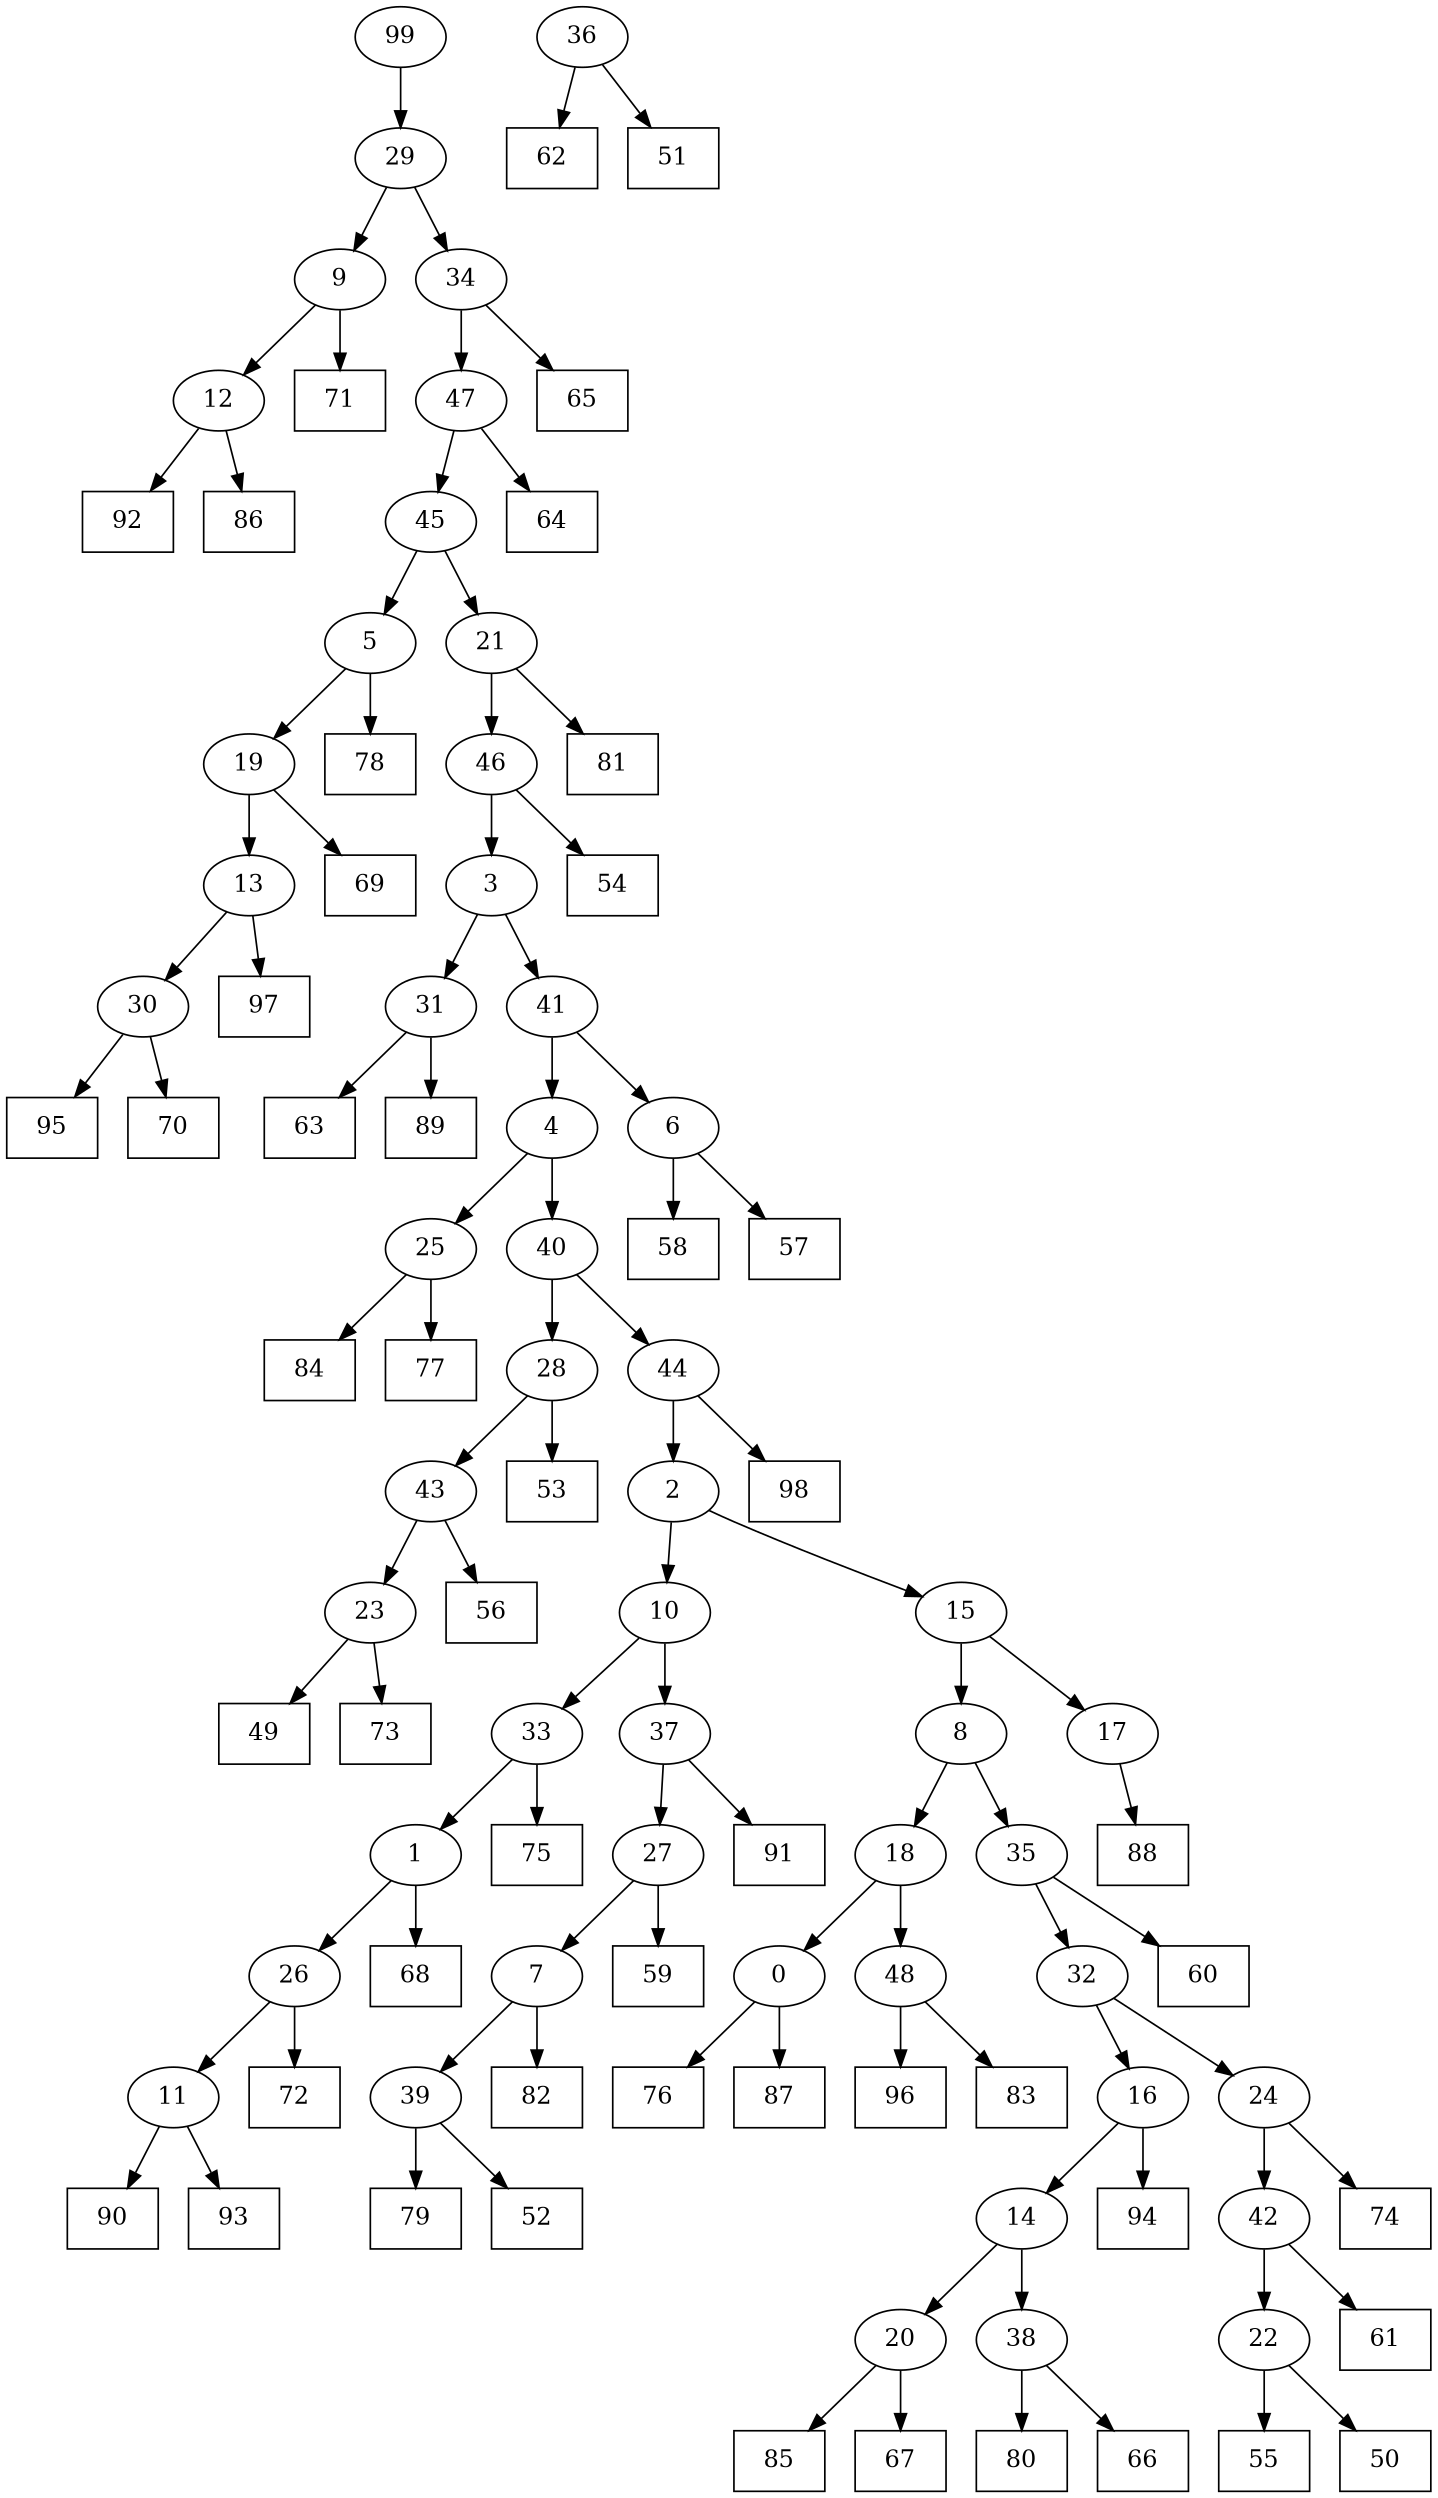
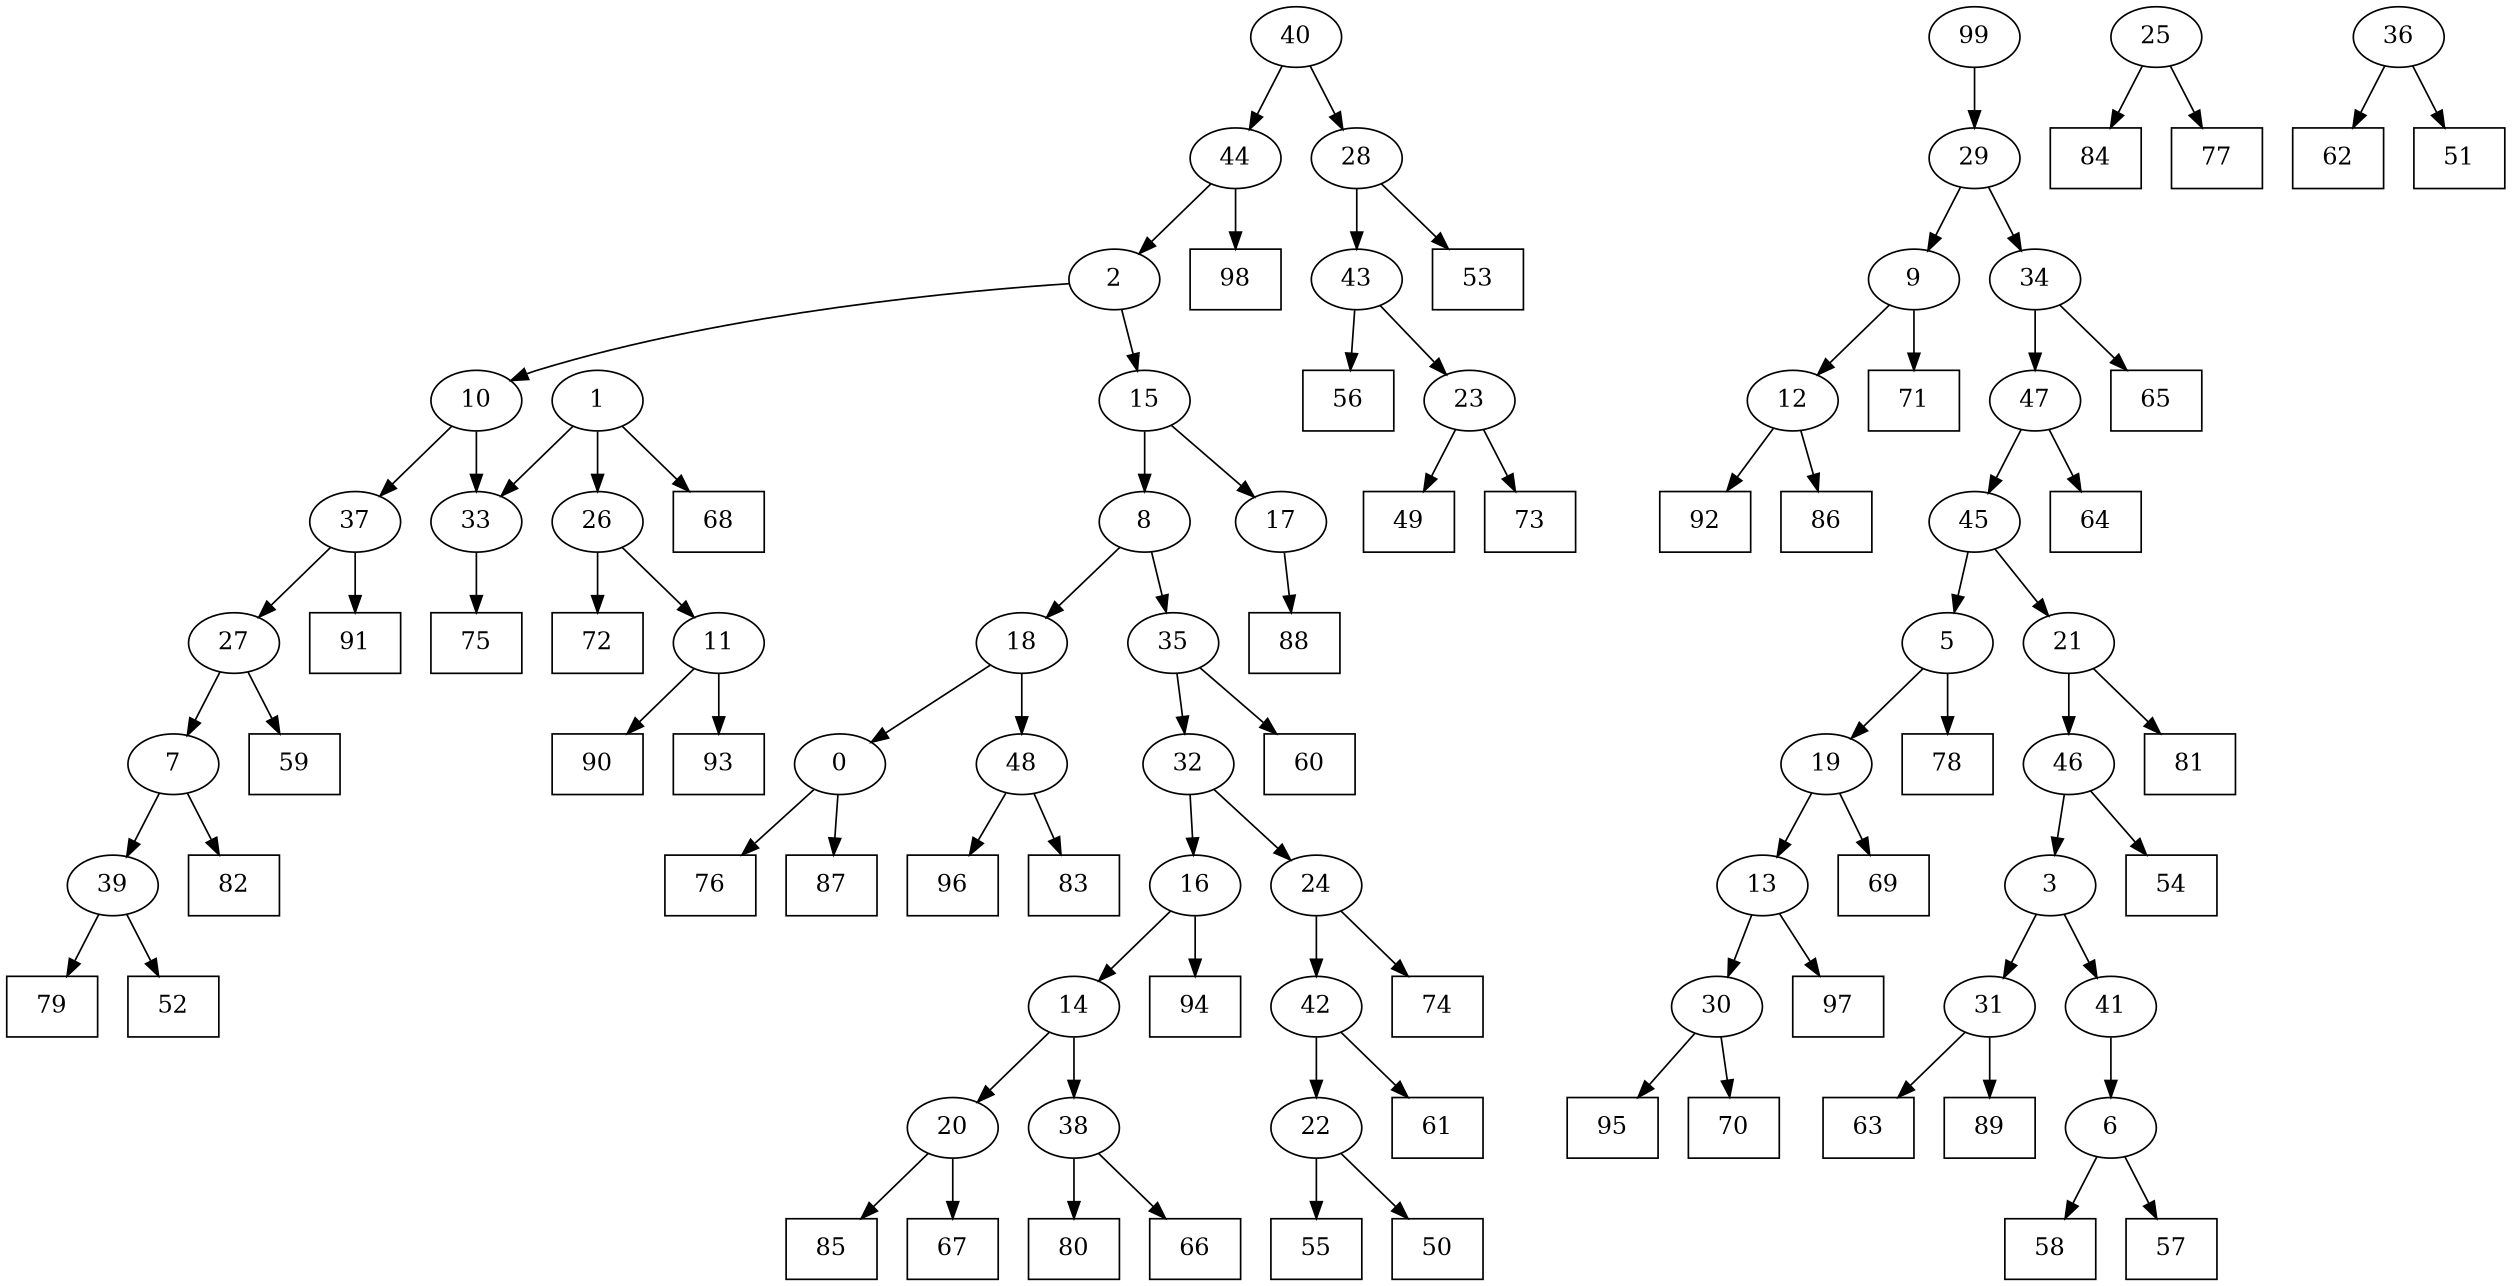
node "4": removed
edge "33" -> "1": reversed
